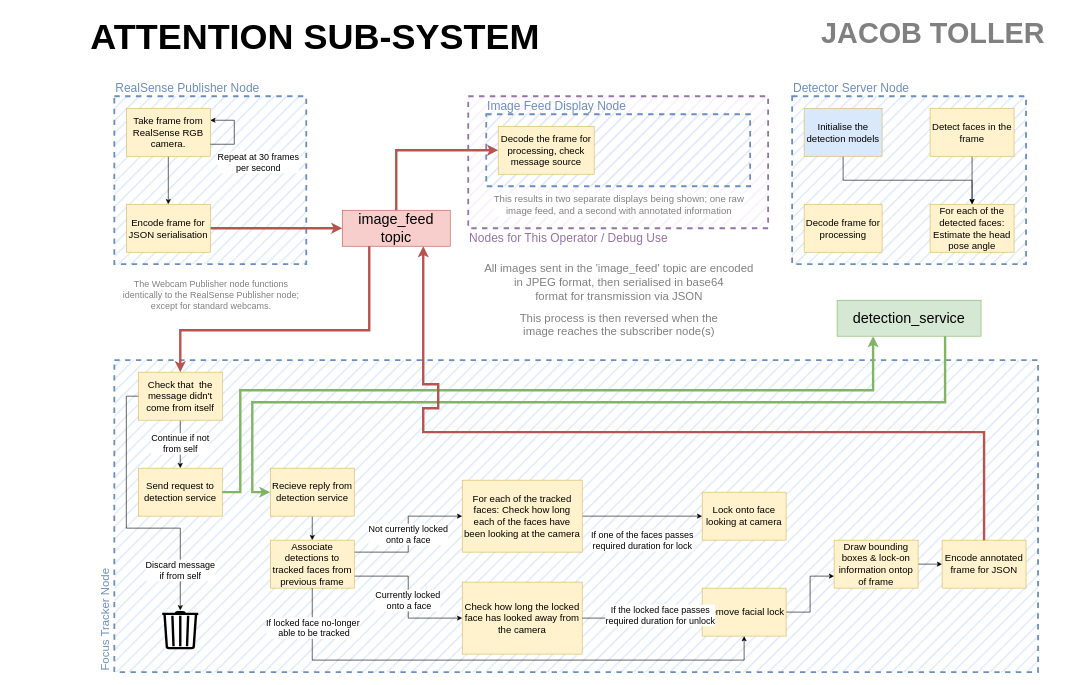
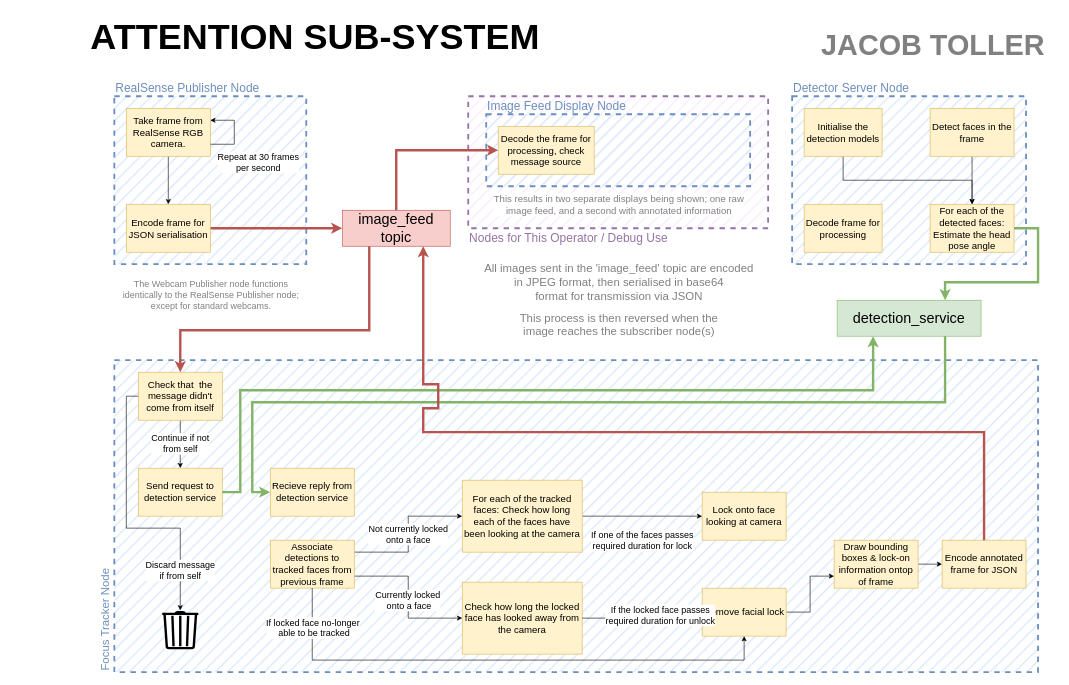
node "JACOB TOLLER": moved (933, 33) -> (933, 45)
node "Initialise the detection models": fillcolor #dae8fc -> #fff2cc
edge "For each of the detected faces: Estimate the head pose angle" -> "detection_service": added
edge "Recieve reply from detection service" -> "Associate detections to tracked faces from previous frame": removed
